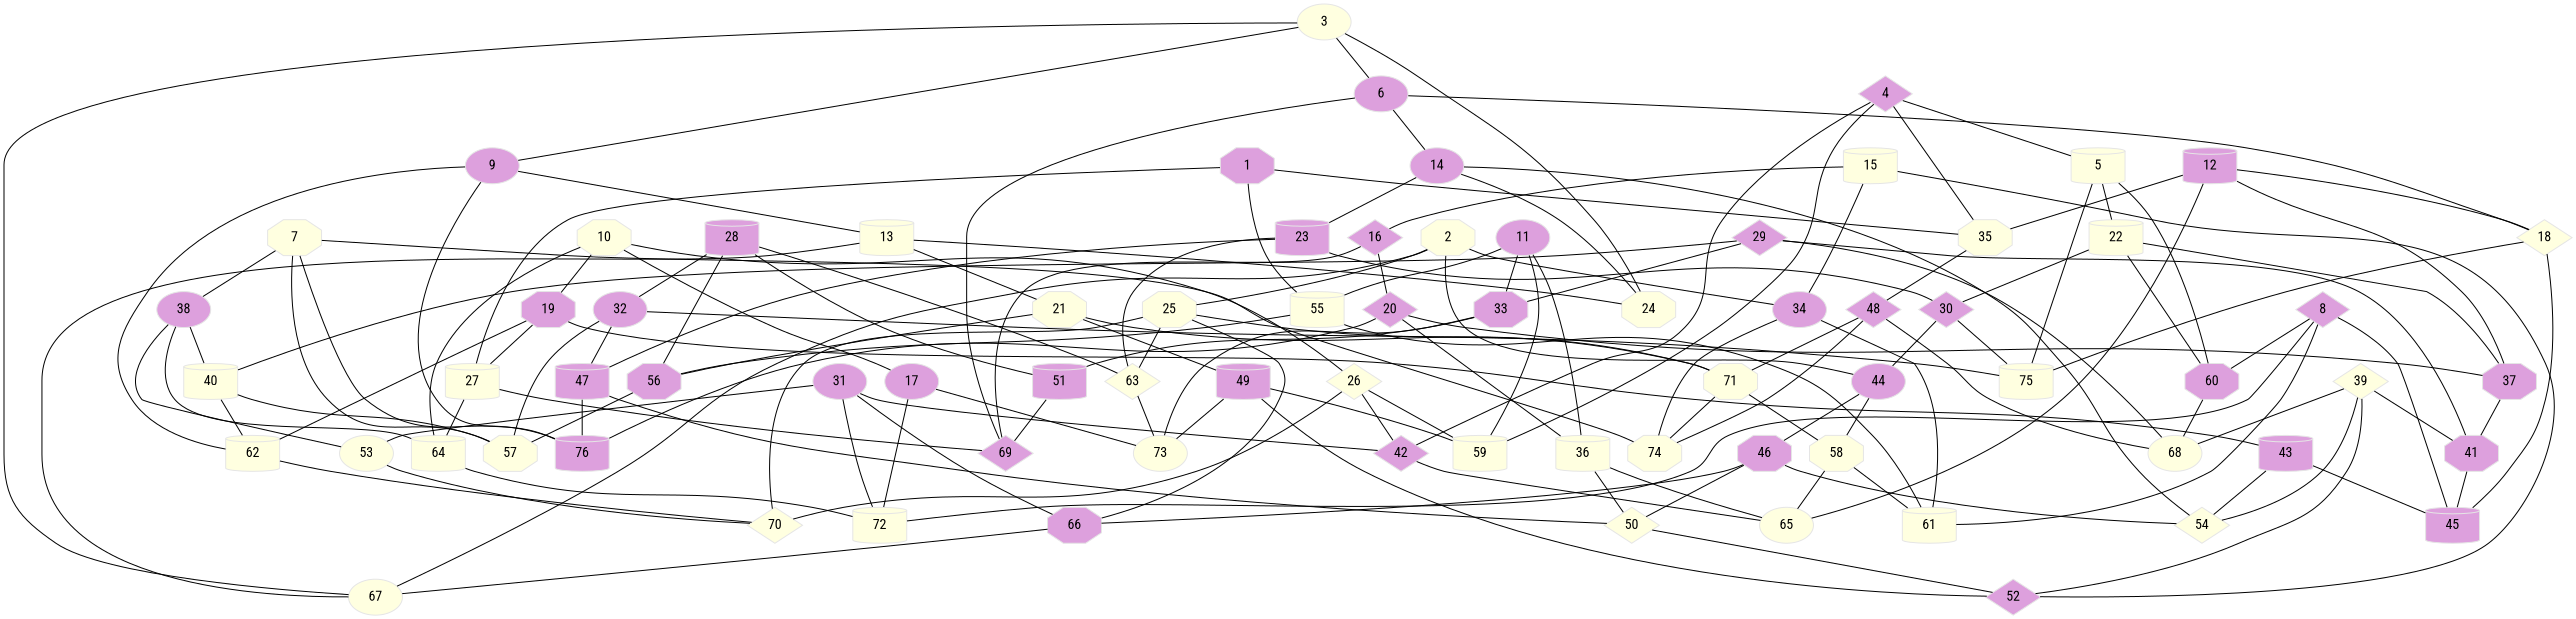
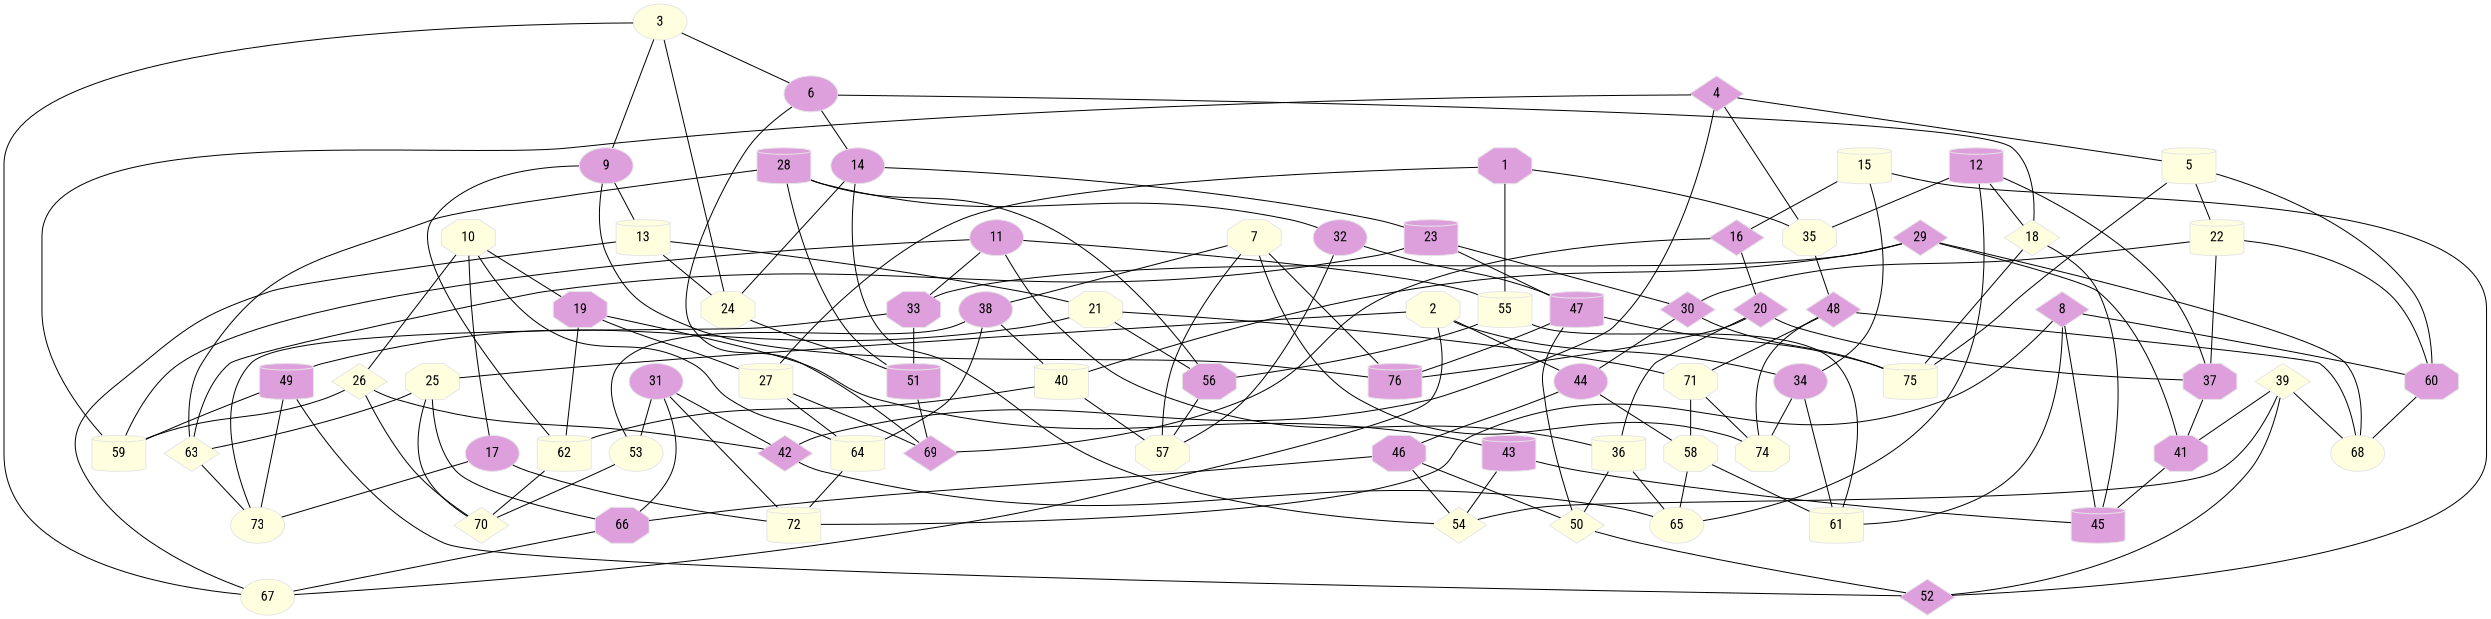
edge "32" -- "75": now "47" -- "75"
edge "25" -- "71": removed
edge "24" -- "51": added
